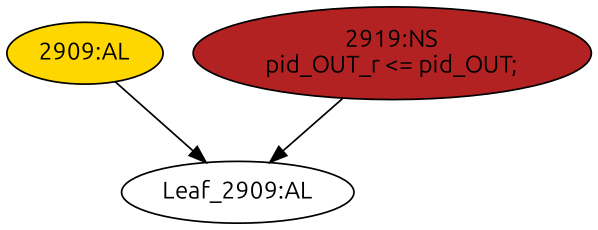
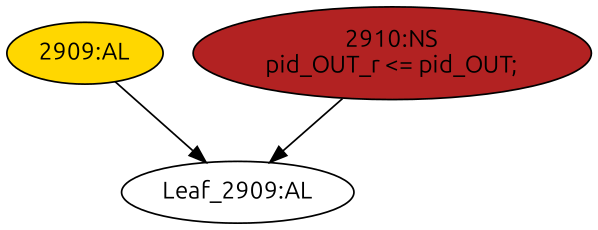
node "2919:NS pid_OUT_r <= pid_OUT;": label "2919:NS pid_OUT_r <= pid_OUT;" -> "2910:NS pid_OUT_r <= pid_OUT;"
